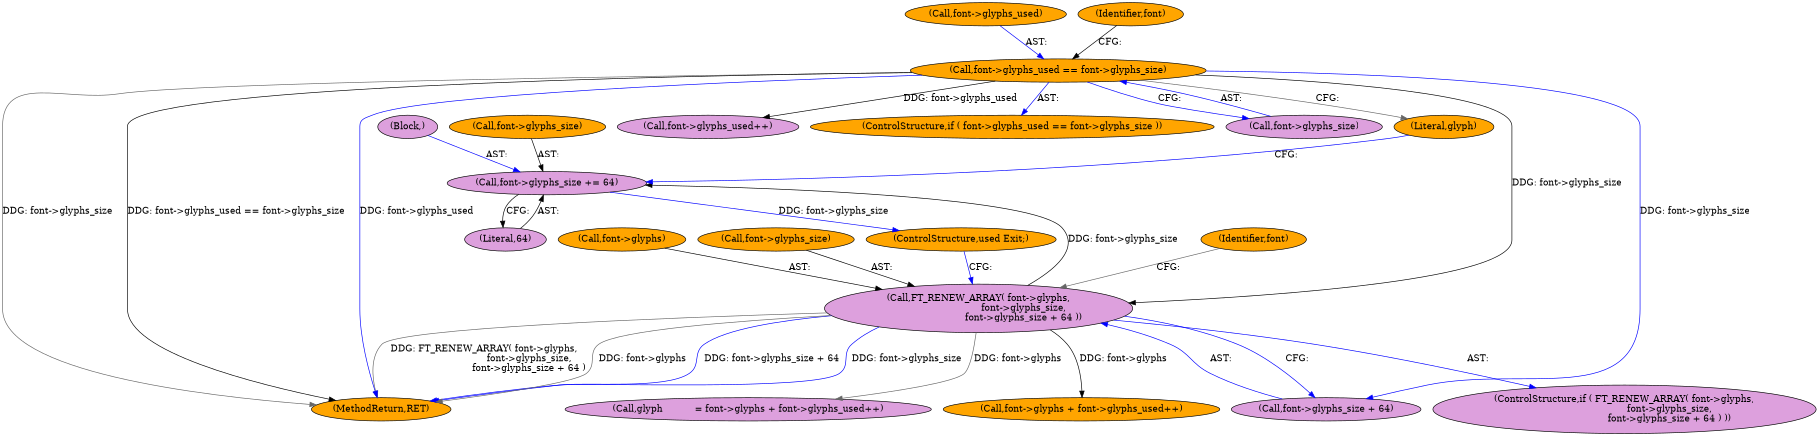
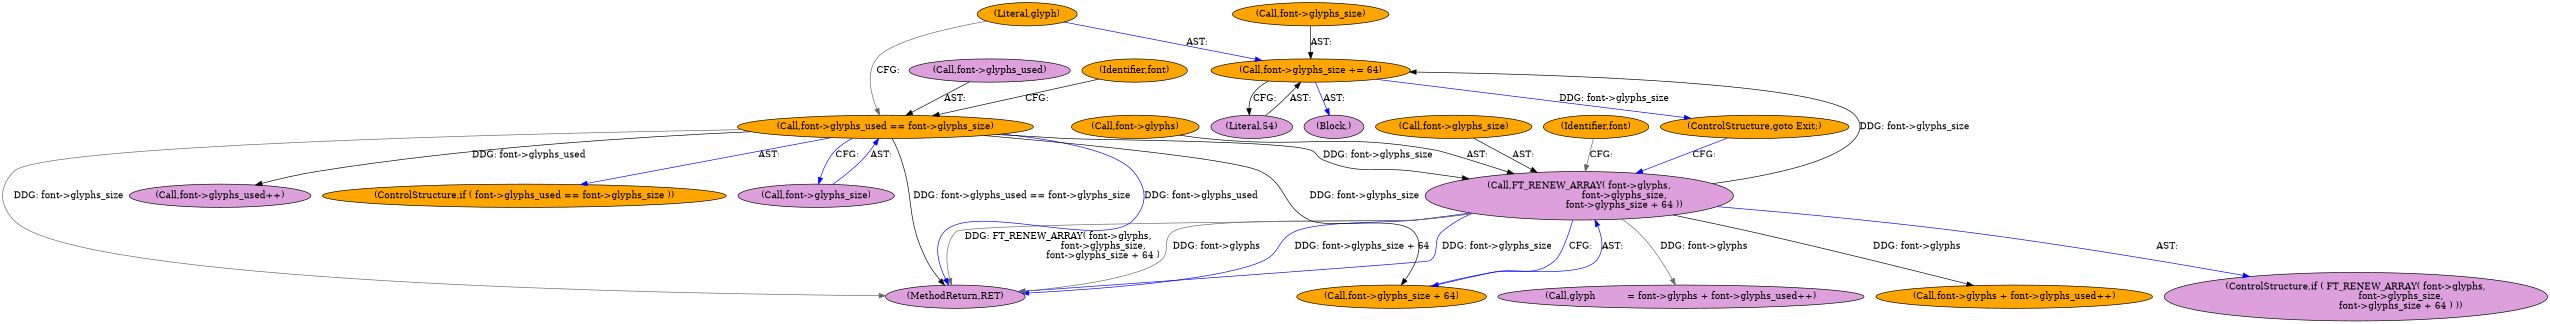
node "(Call,font->glyphs_used)": fillcolor orange -> plum
edge "(Call,font->glyphs_used)" -> "(Call,font->glyphs_used == font->glyphs_size)": color blue -> black
edge "(Call,font->glyphs_used == font->glyphs_size)" -> "(Literal,glyph)": reversed
edge "(Call,font->glyphs_used == font->glyphs_size)" -> "(Call,font->glyphs_size + 64)": color blue -> black
edge "(Block,)" -> "(Call,font->glyphs_size += 64)": reversed
edge "(Literal,glyph)" -> "(Call,font->glyphs_size += 64)": label "CFG: " -> "AST: "
node "(Call,font->glyphs_size += 64)": fillcolor plum -> orange
node "(Literal,64)": label "(Literal,64)" -> "(Literal,54)"
node "(ControlStructure,used Exit;)": label "(ControlStructure,used Exit;)" -> "(ControlStructure,goto Exit;)"
node "(MethodReturn,RET)": fillcolor orange -> plum
node "(Call,font->glyphs_size + 64)": fillcolor plum -> orange
